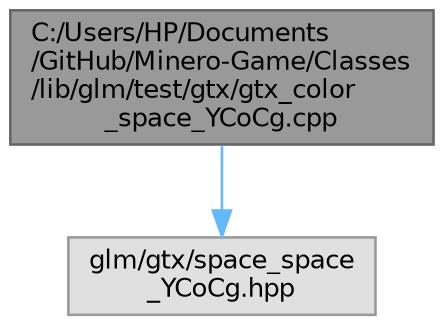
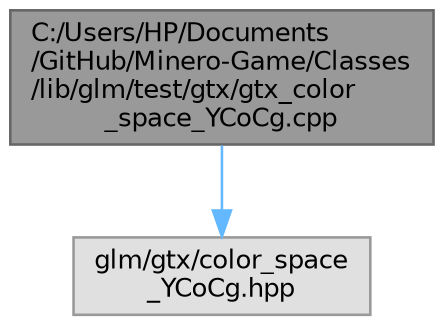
node "glm/gtx/space_space _YCoCg.hpp": label "glm/gtx/space_space _YCoCg.hpp" -> "glm/gtx/color_space _YCoCg.hpp"
